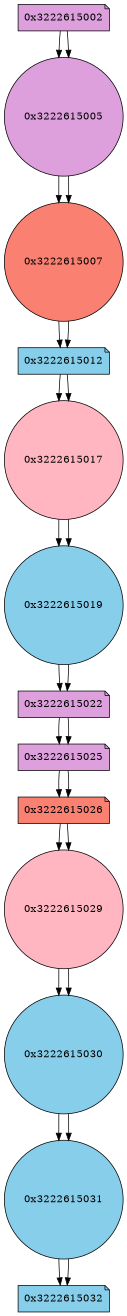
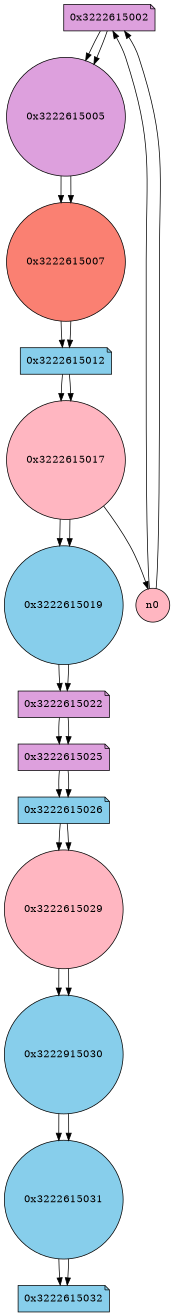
node "n0": added
node "0x3222615026": fillcolor salmon -> skyblue
node "0x3222615030": label "0x3222615030" -> "0x3222915030"
